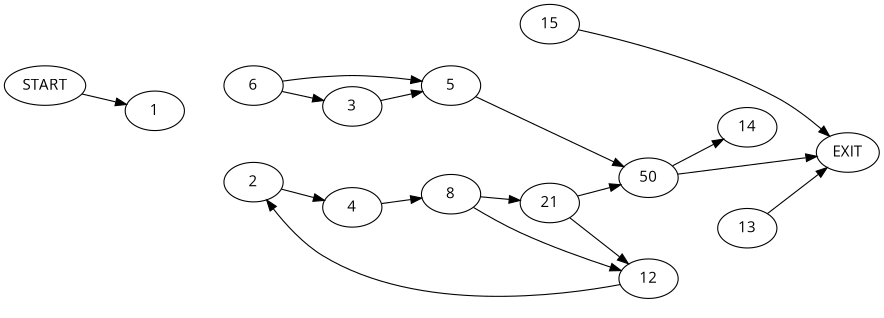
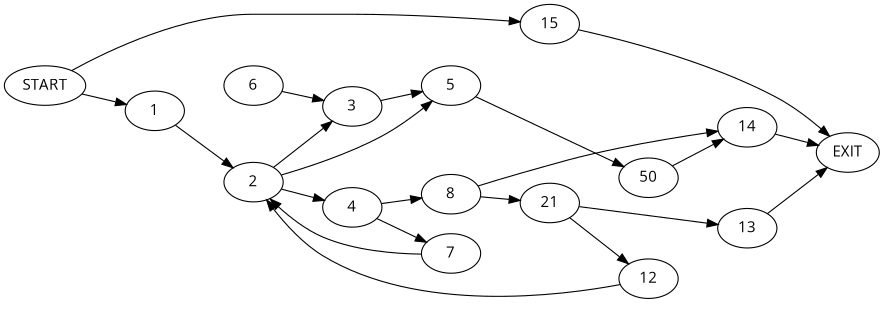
edge "START" -> "15": added
edge "6" -> "5": now "2" -> "5"
edge "1" -> "2": added
edge "2" -> "3": added
edge "50" -> "EXIT": now "14" -> "EXIT"
edge "21" -> "50": now "21" -> "13"
edge "8" -> "12": now "8" -> "14"
node "7": added
